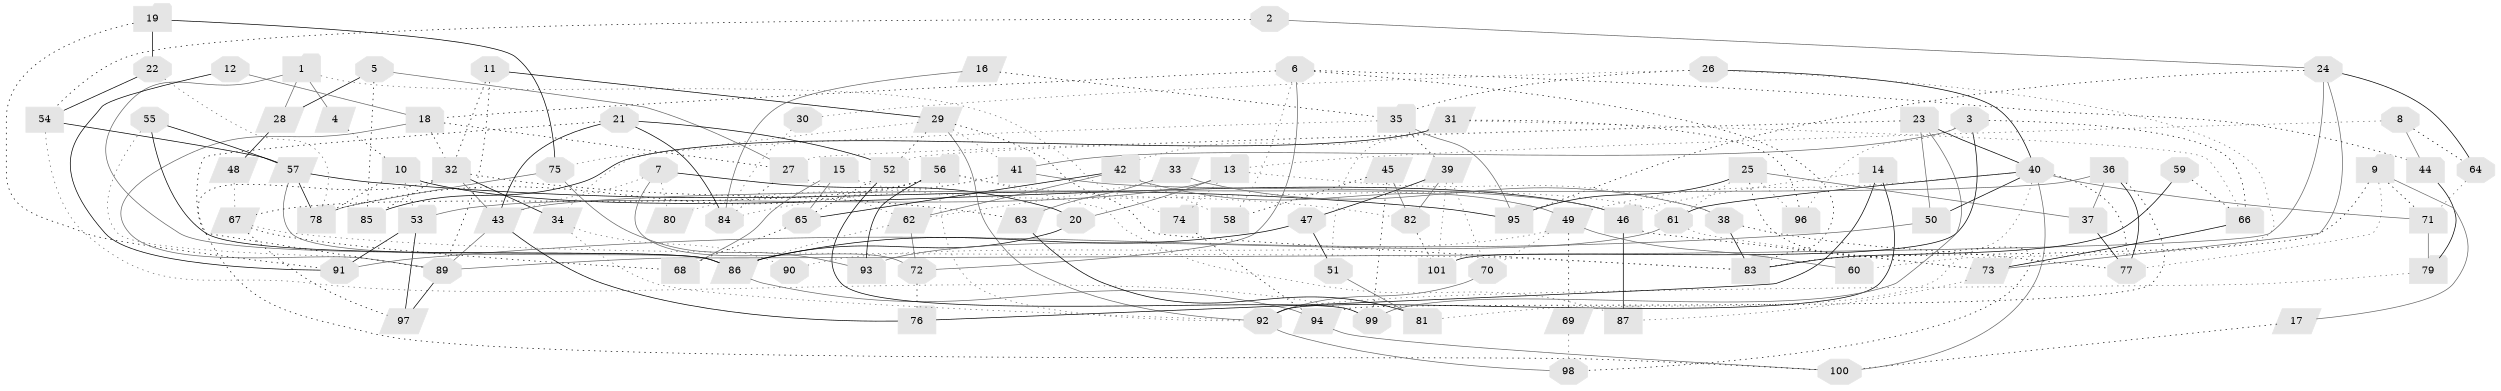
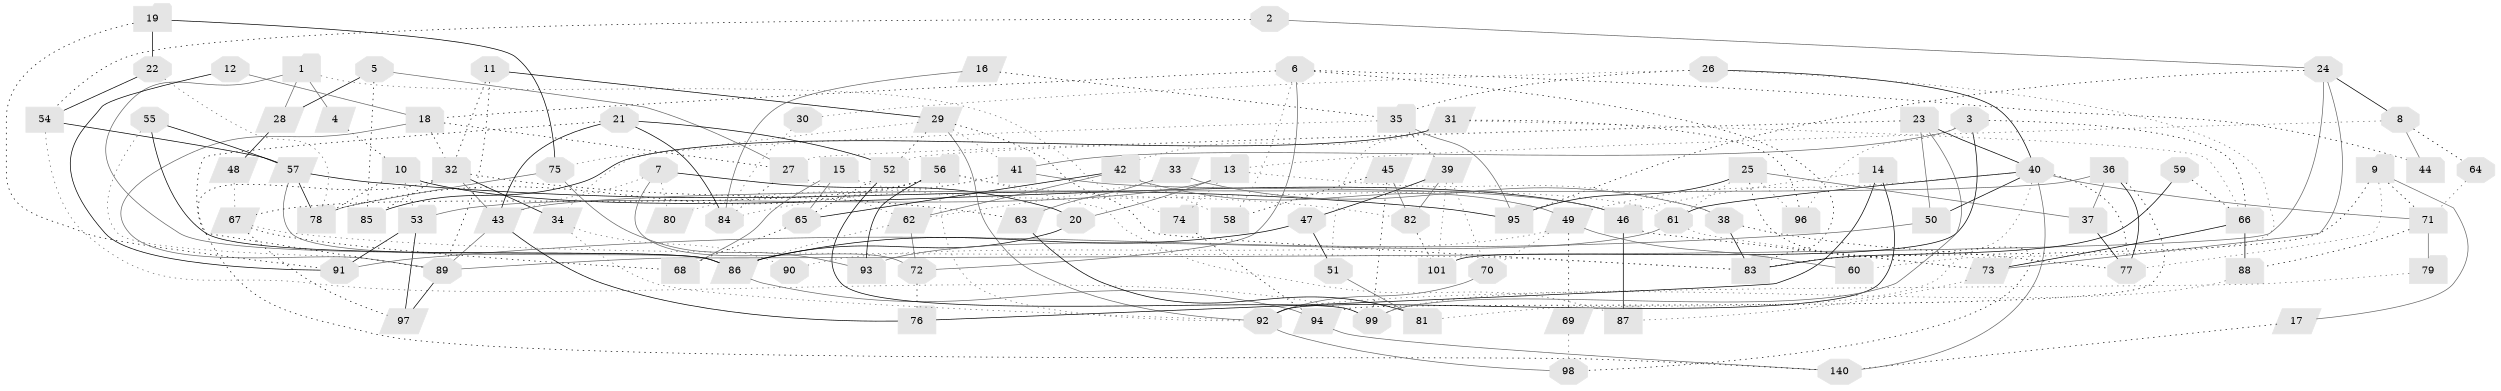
edge "24" -- "64": now "24" -- "8"
edge "44" -- "79": removed
node "88": added
node "100": label "100" -> "140"
